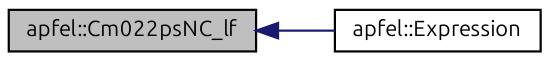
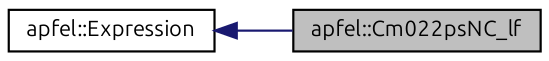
edge "apfel::Expression" -> "apfel::Cm022psNC_lf": reversed
